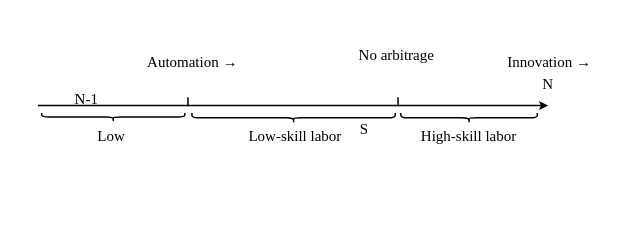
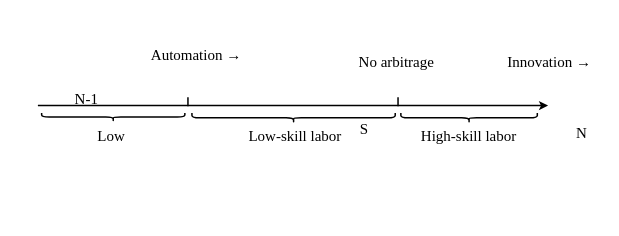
node "No arbitrage": moved (398, 53) -> (398, 61)
node "Automation →": moved (193, 61) -> (196, 53)
node "N": moved (548, 83) -> (582, 132)
